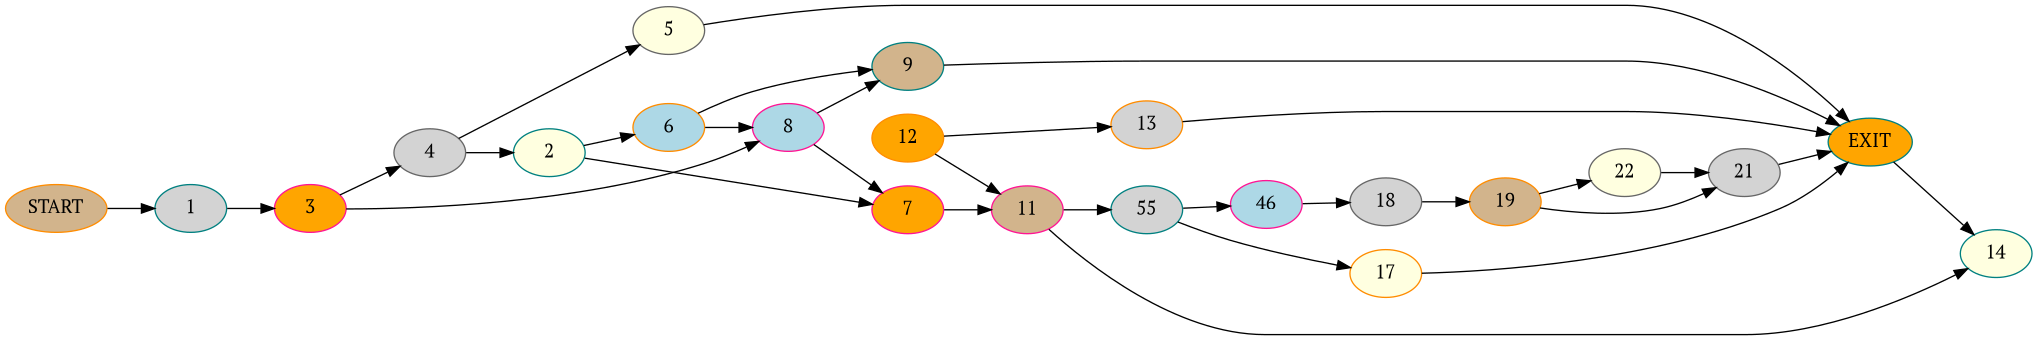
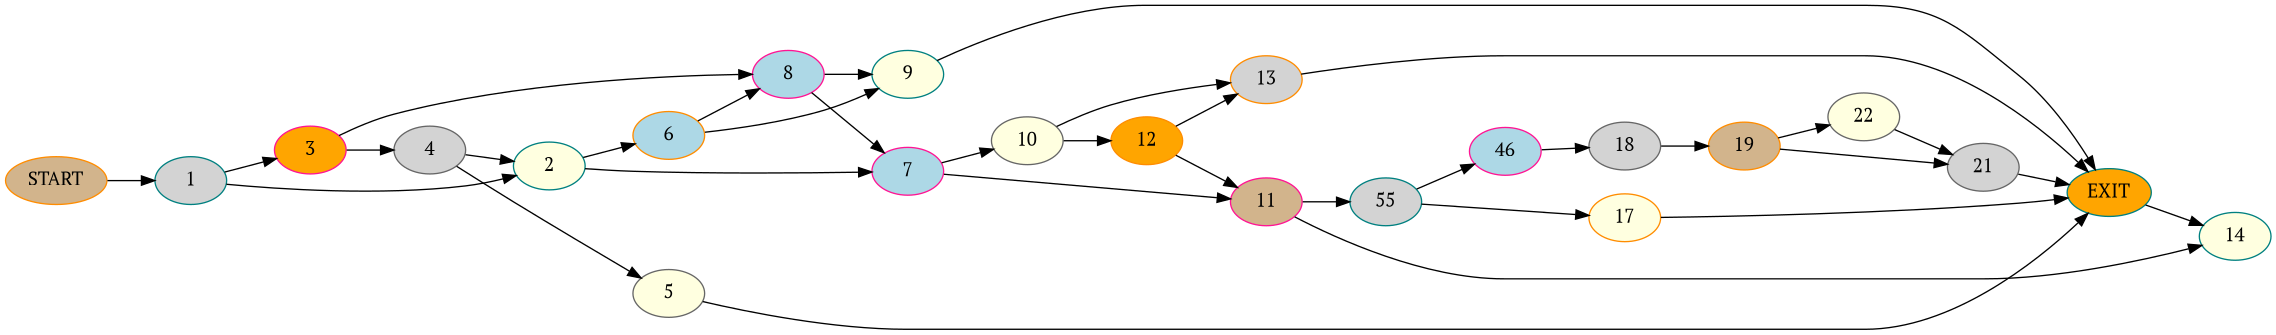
node "9": fillcolor tan -> lightyellow
node "10": added
edge "1" -> "2": added
node "7": fillcolor orange -> lightblue
